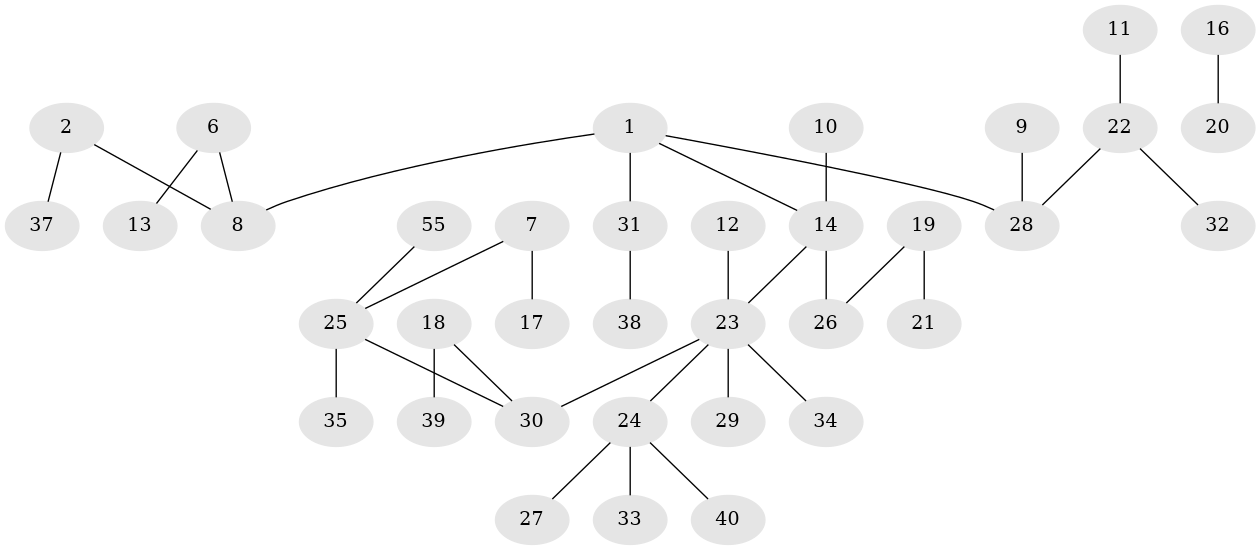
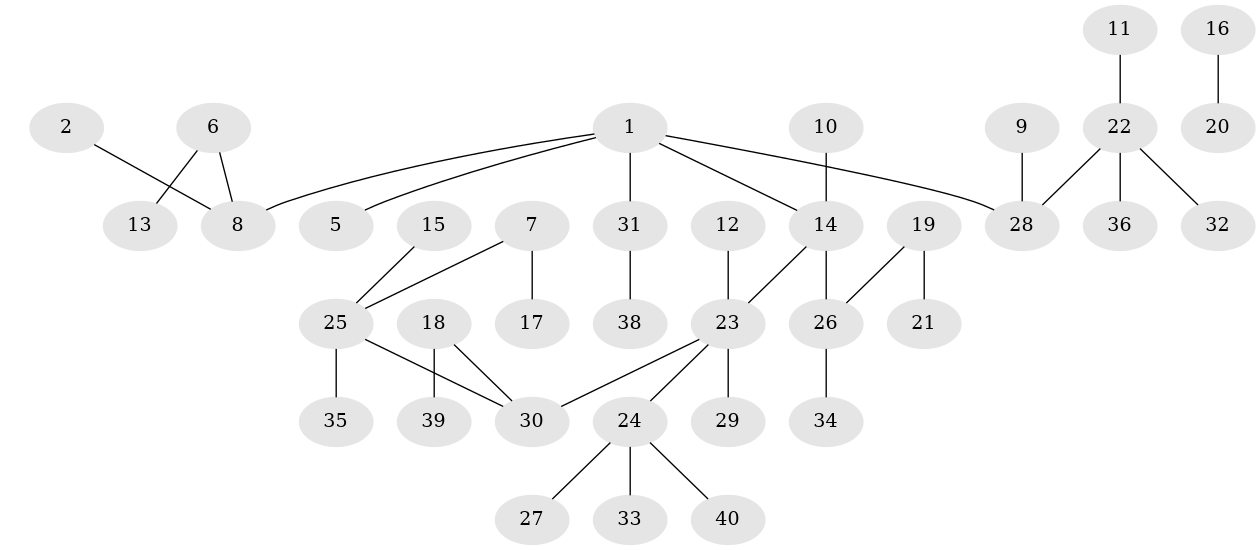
node "37": removed
node "5": added
node "55": label "55" -> "15"
node "36": added
edge "23" -- "34": now "26" -- "34"
